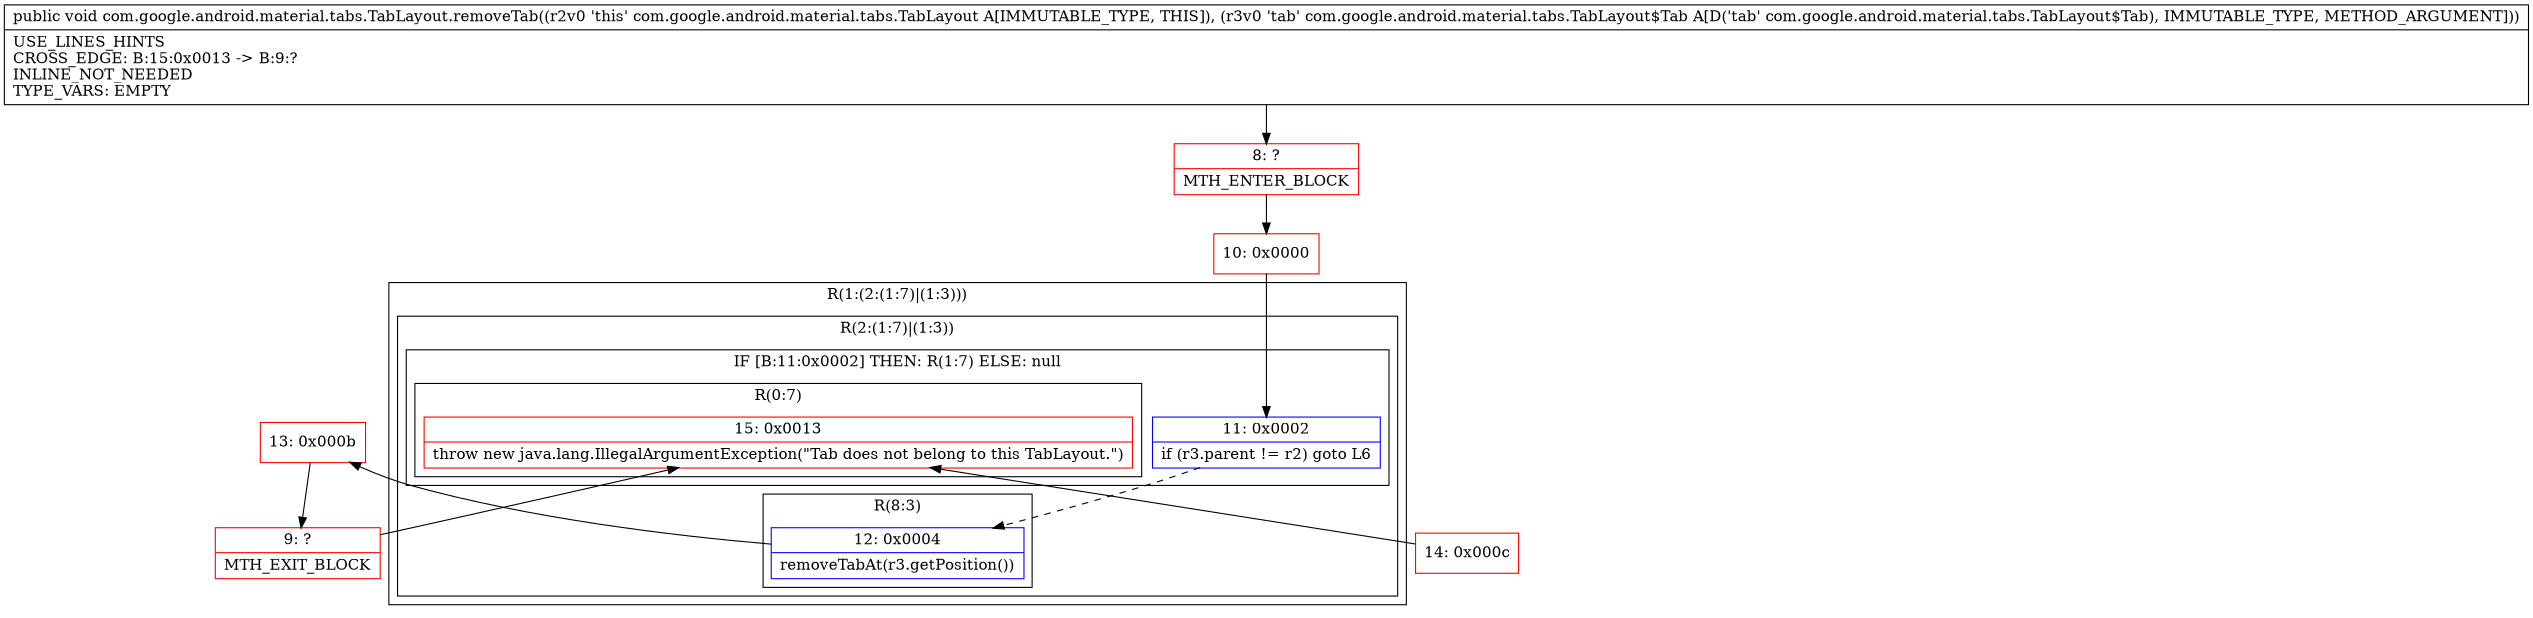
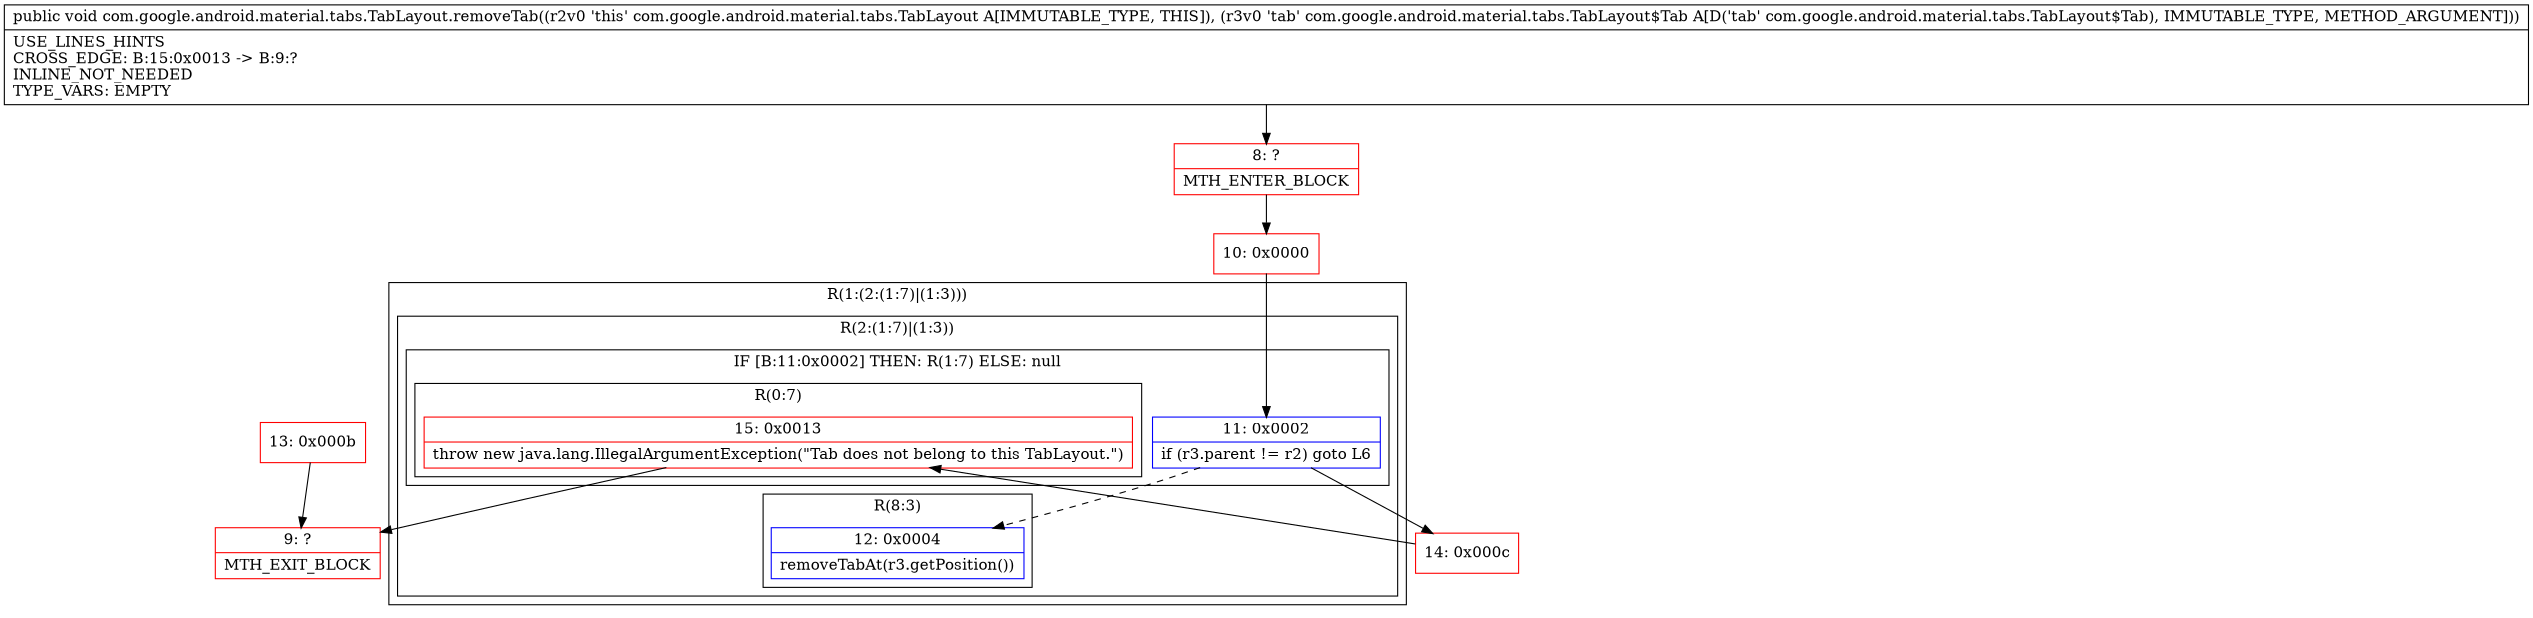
edge "11: 0x0002" -> "14: 0x000c": added
edge "9: ?" -> "15: 0x0013": reversed
edge "12: 0x0004" -> "13: 0x000b": removed
